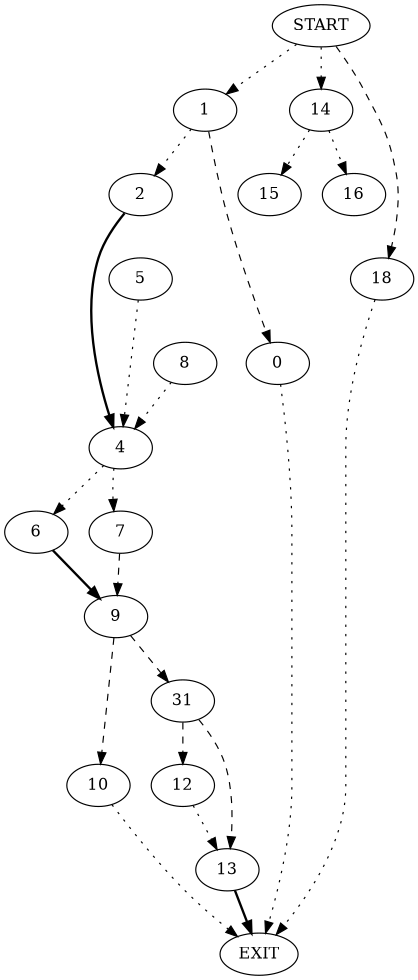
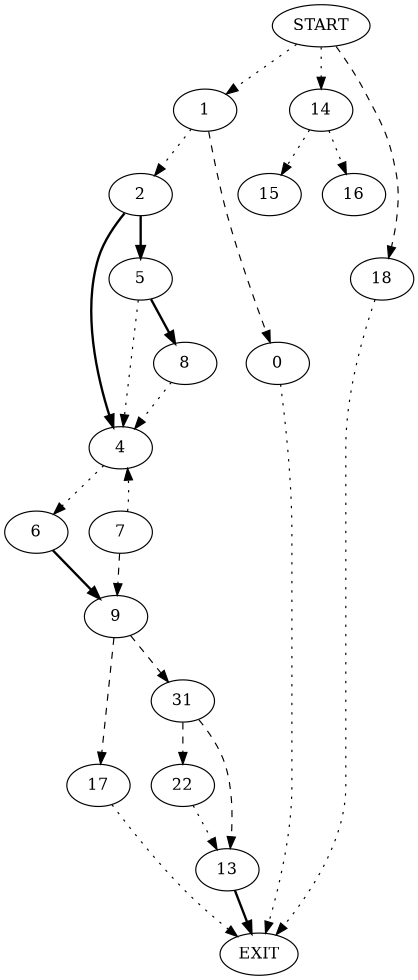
edge "2" -> "5": added
edge "5" -> "8": added
edge "4" -> "7": reversed
node "10": label "10" -> "17"
node "12": label "12" -> "22"
